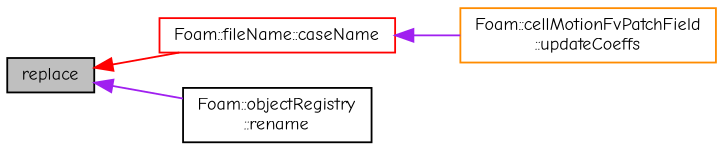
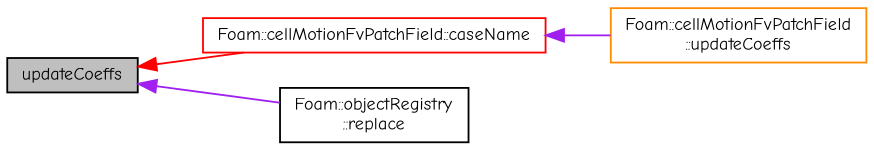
node "Foam::fileName::caseName": label "Foam::fileName::caseName" -> "Foam::cellMotionFvPatchField::caseName"
node "replace": label "replace" -> "updateCoeffs"
node "Foam::objectRegistry ::rename": label "Foam::objectRegistry ::rename" -> "Foam::objectRegistry ::replace"
